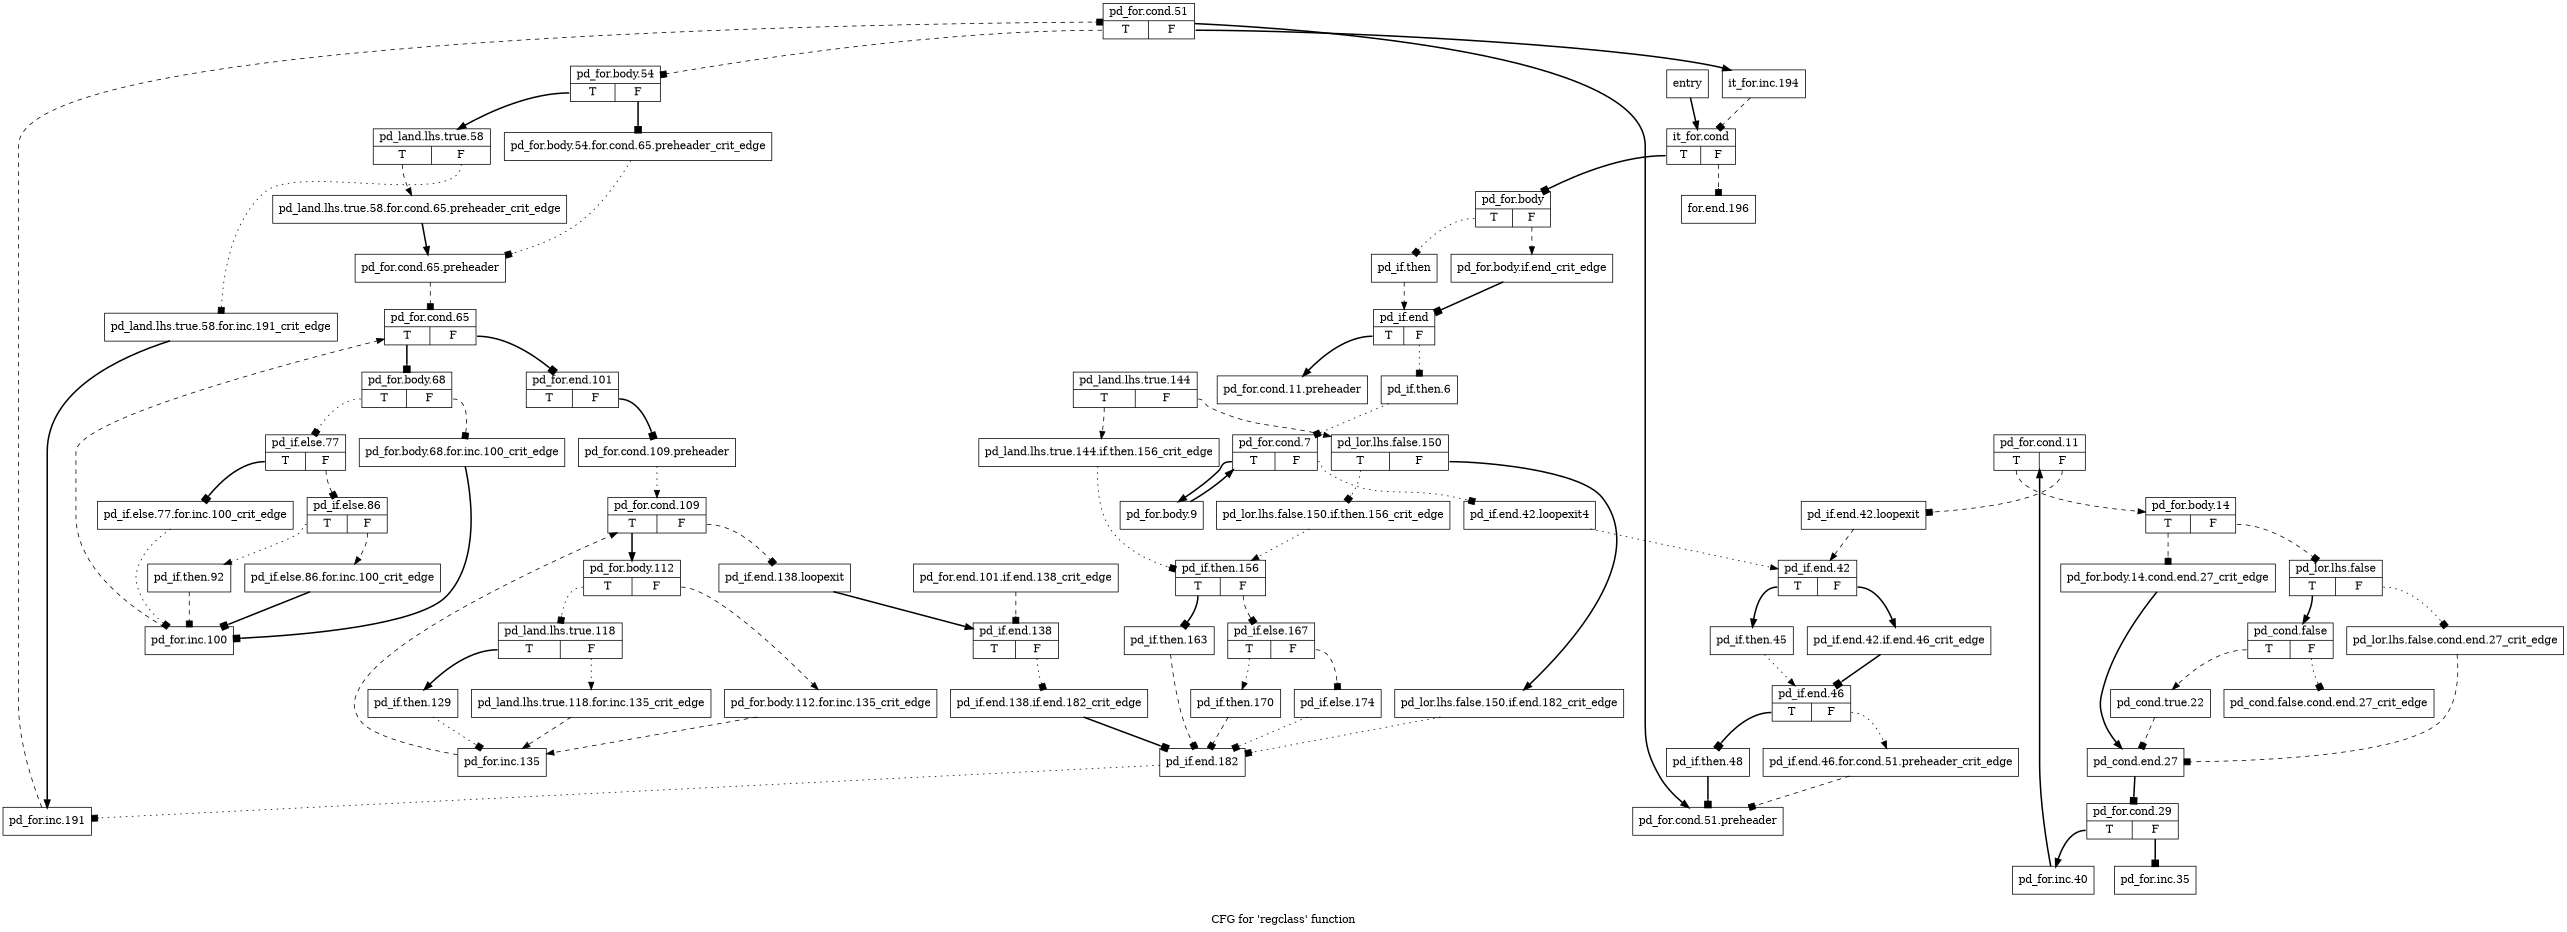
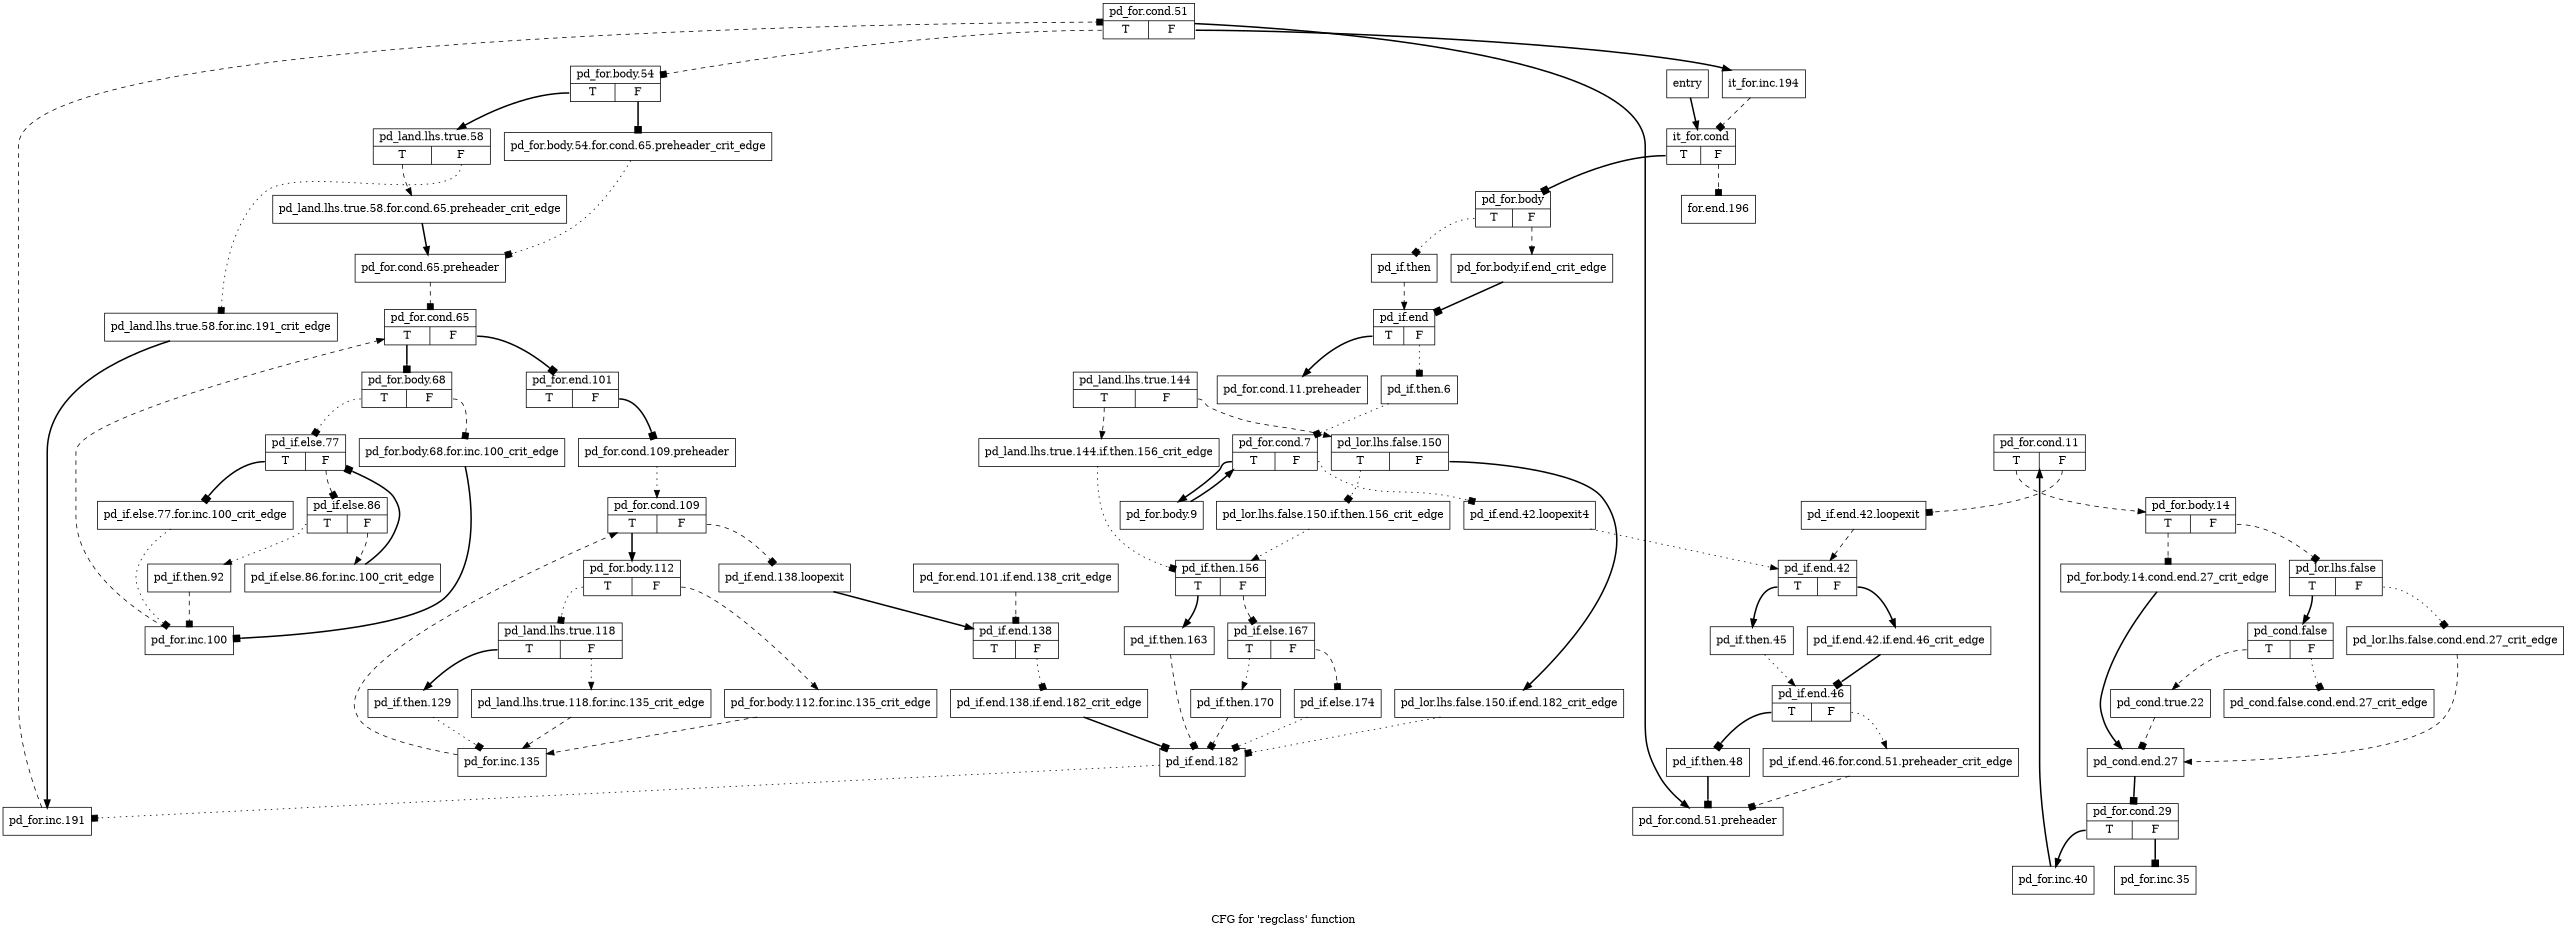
edge "pd_if.else.86.for.inc.100_crit_edge" -> "pd_for.inc.100": now "pd_if.else.86.for.inc.100_crit_edge" -> "pd_if.else.77"
edge "pd_if.then.156" -> "pd_if.then.163": arrowhead box -> normal
edge "pd_lor.lhs.false.cond.end.27_crit_edge" -> "pd_cond.end.27": arrowhead box -> normal
